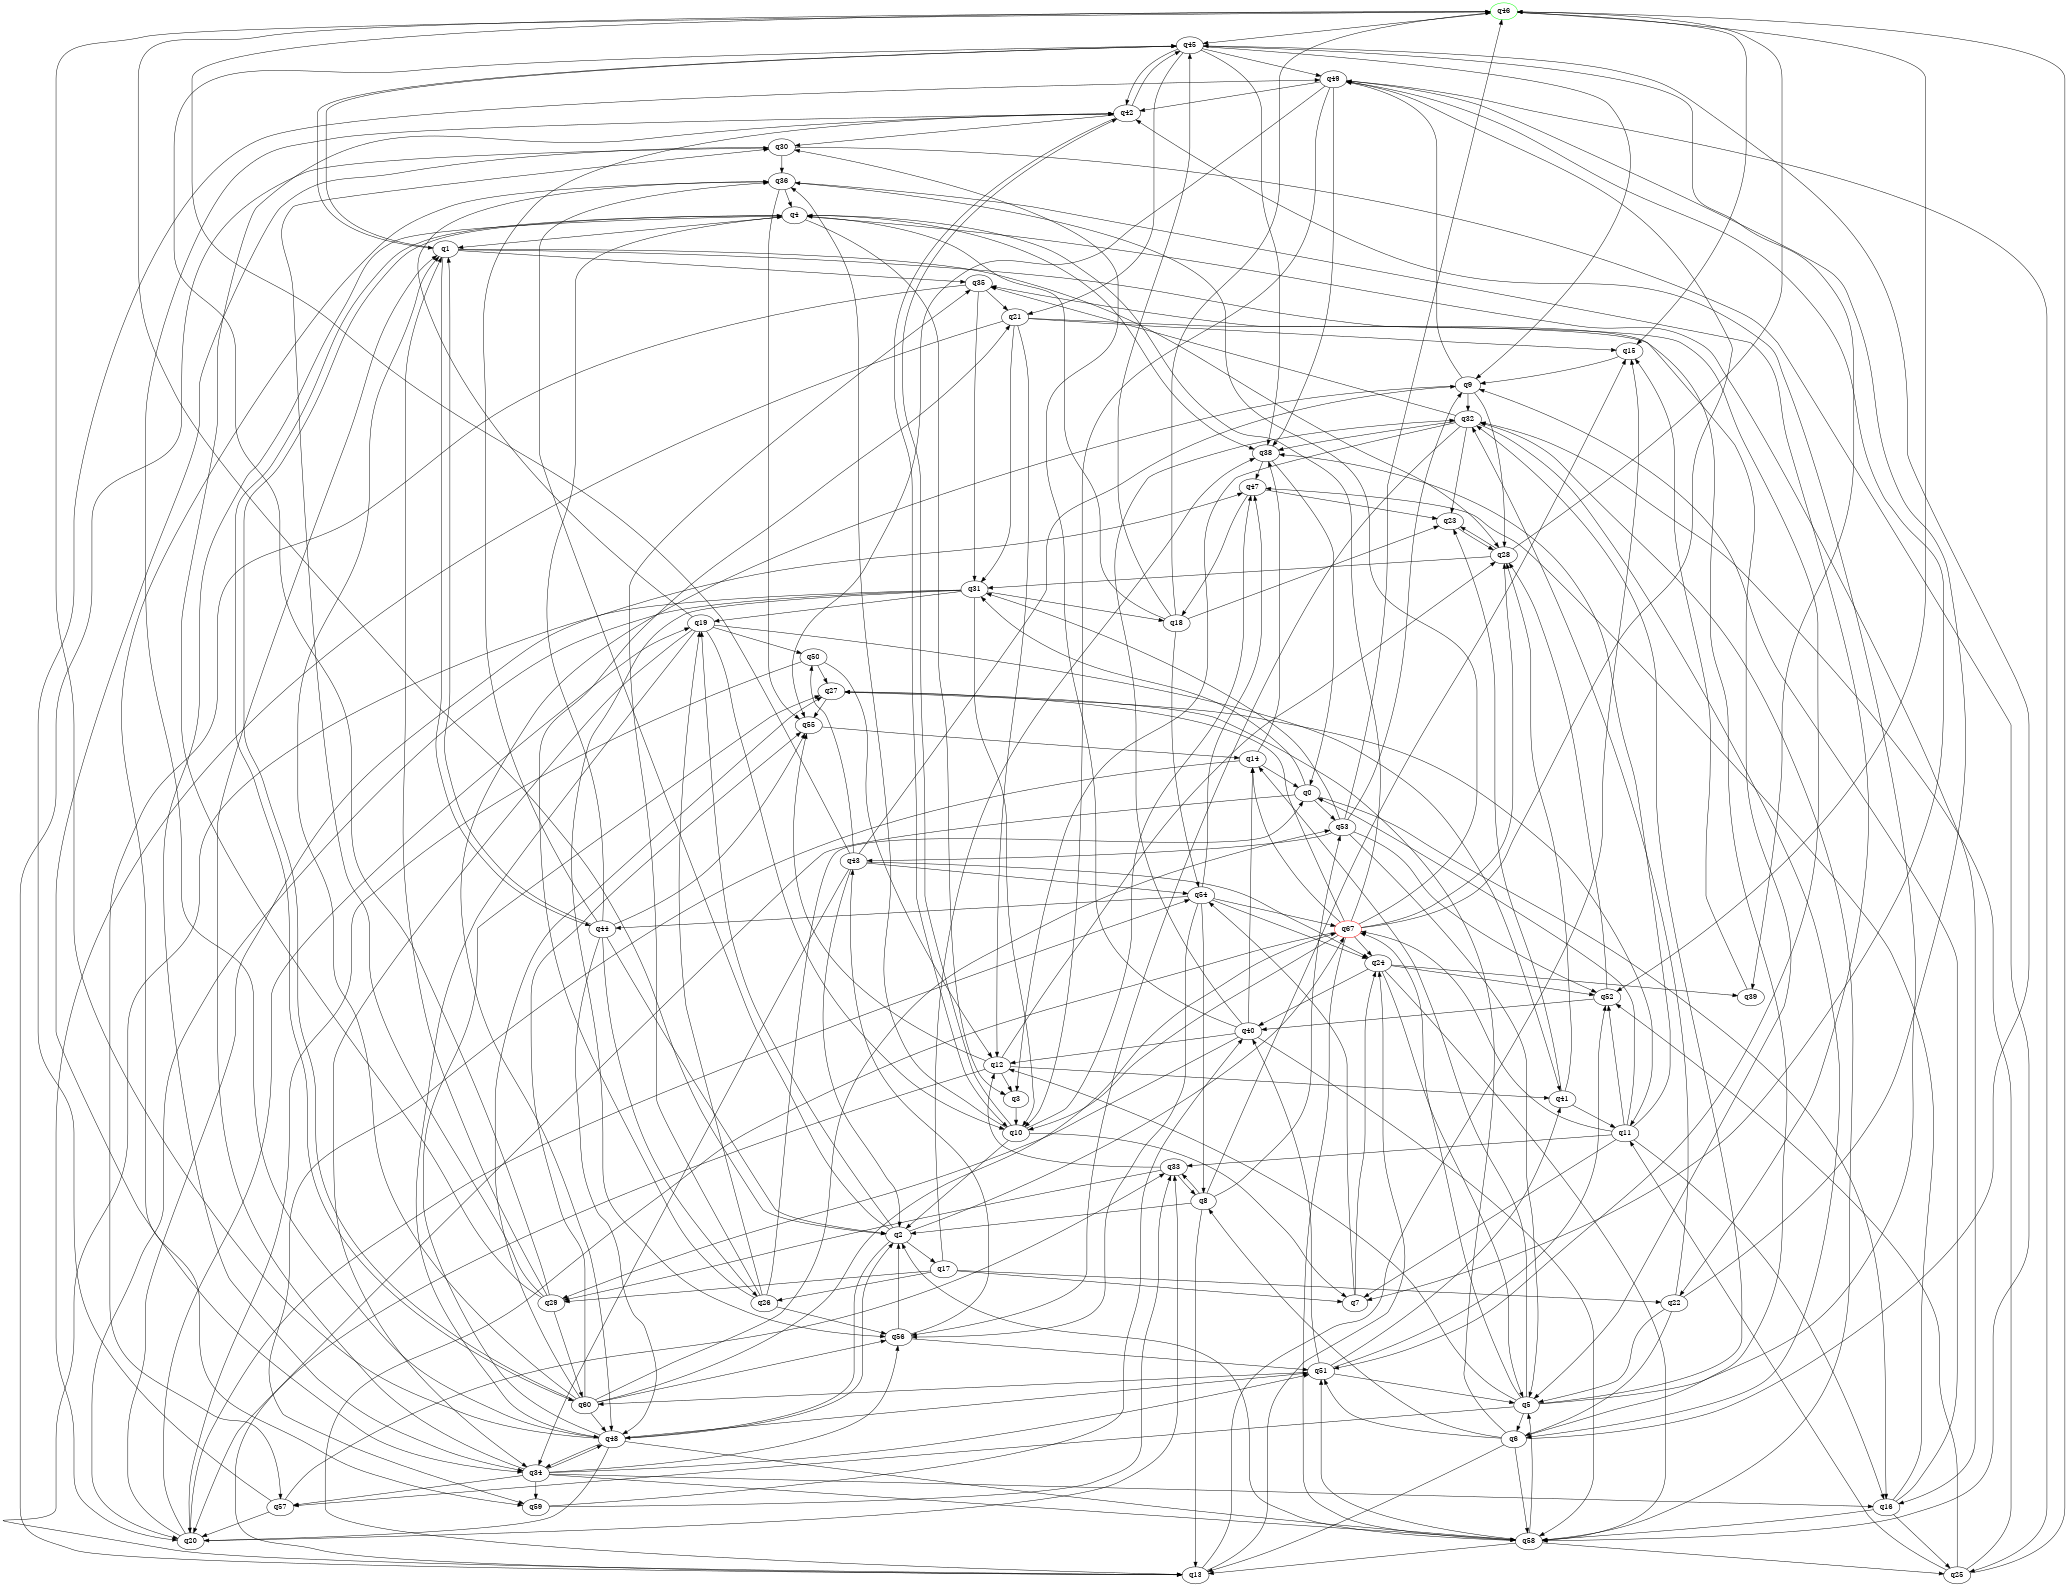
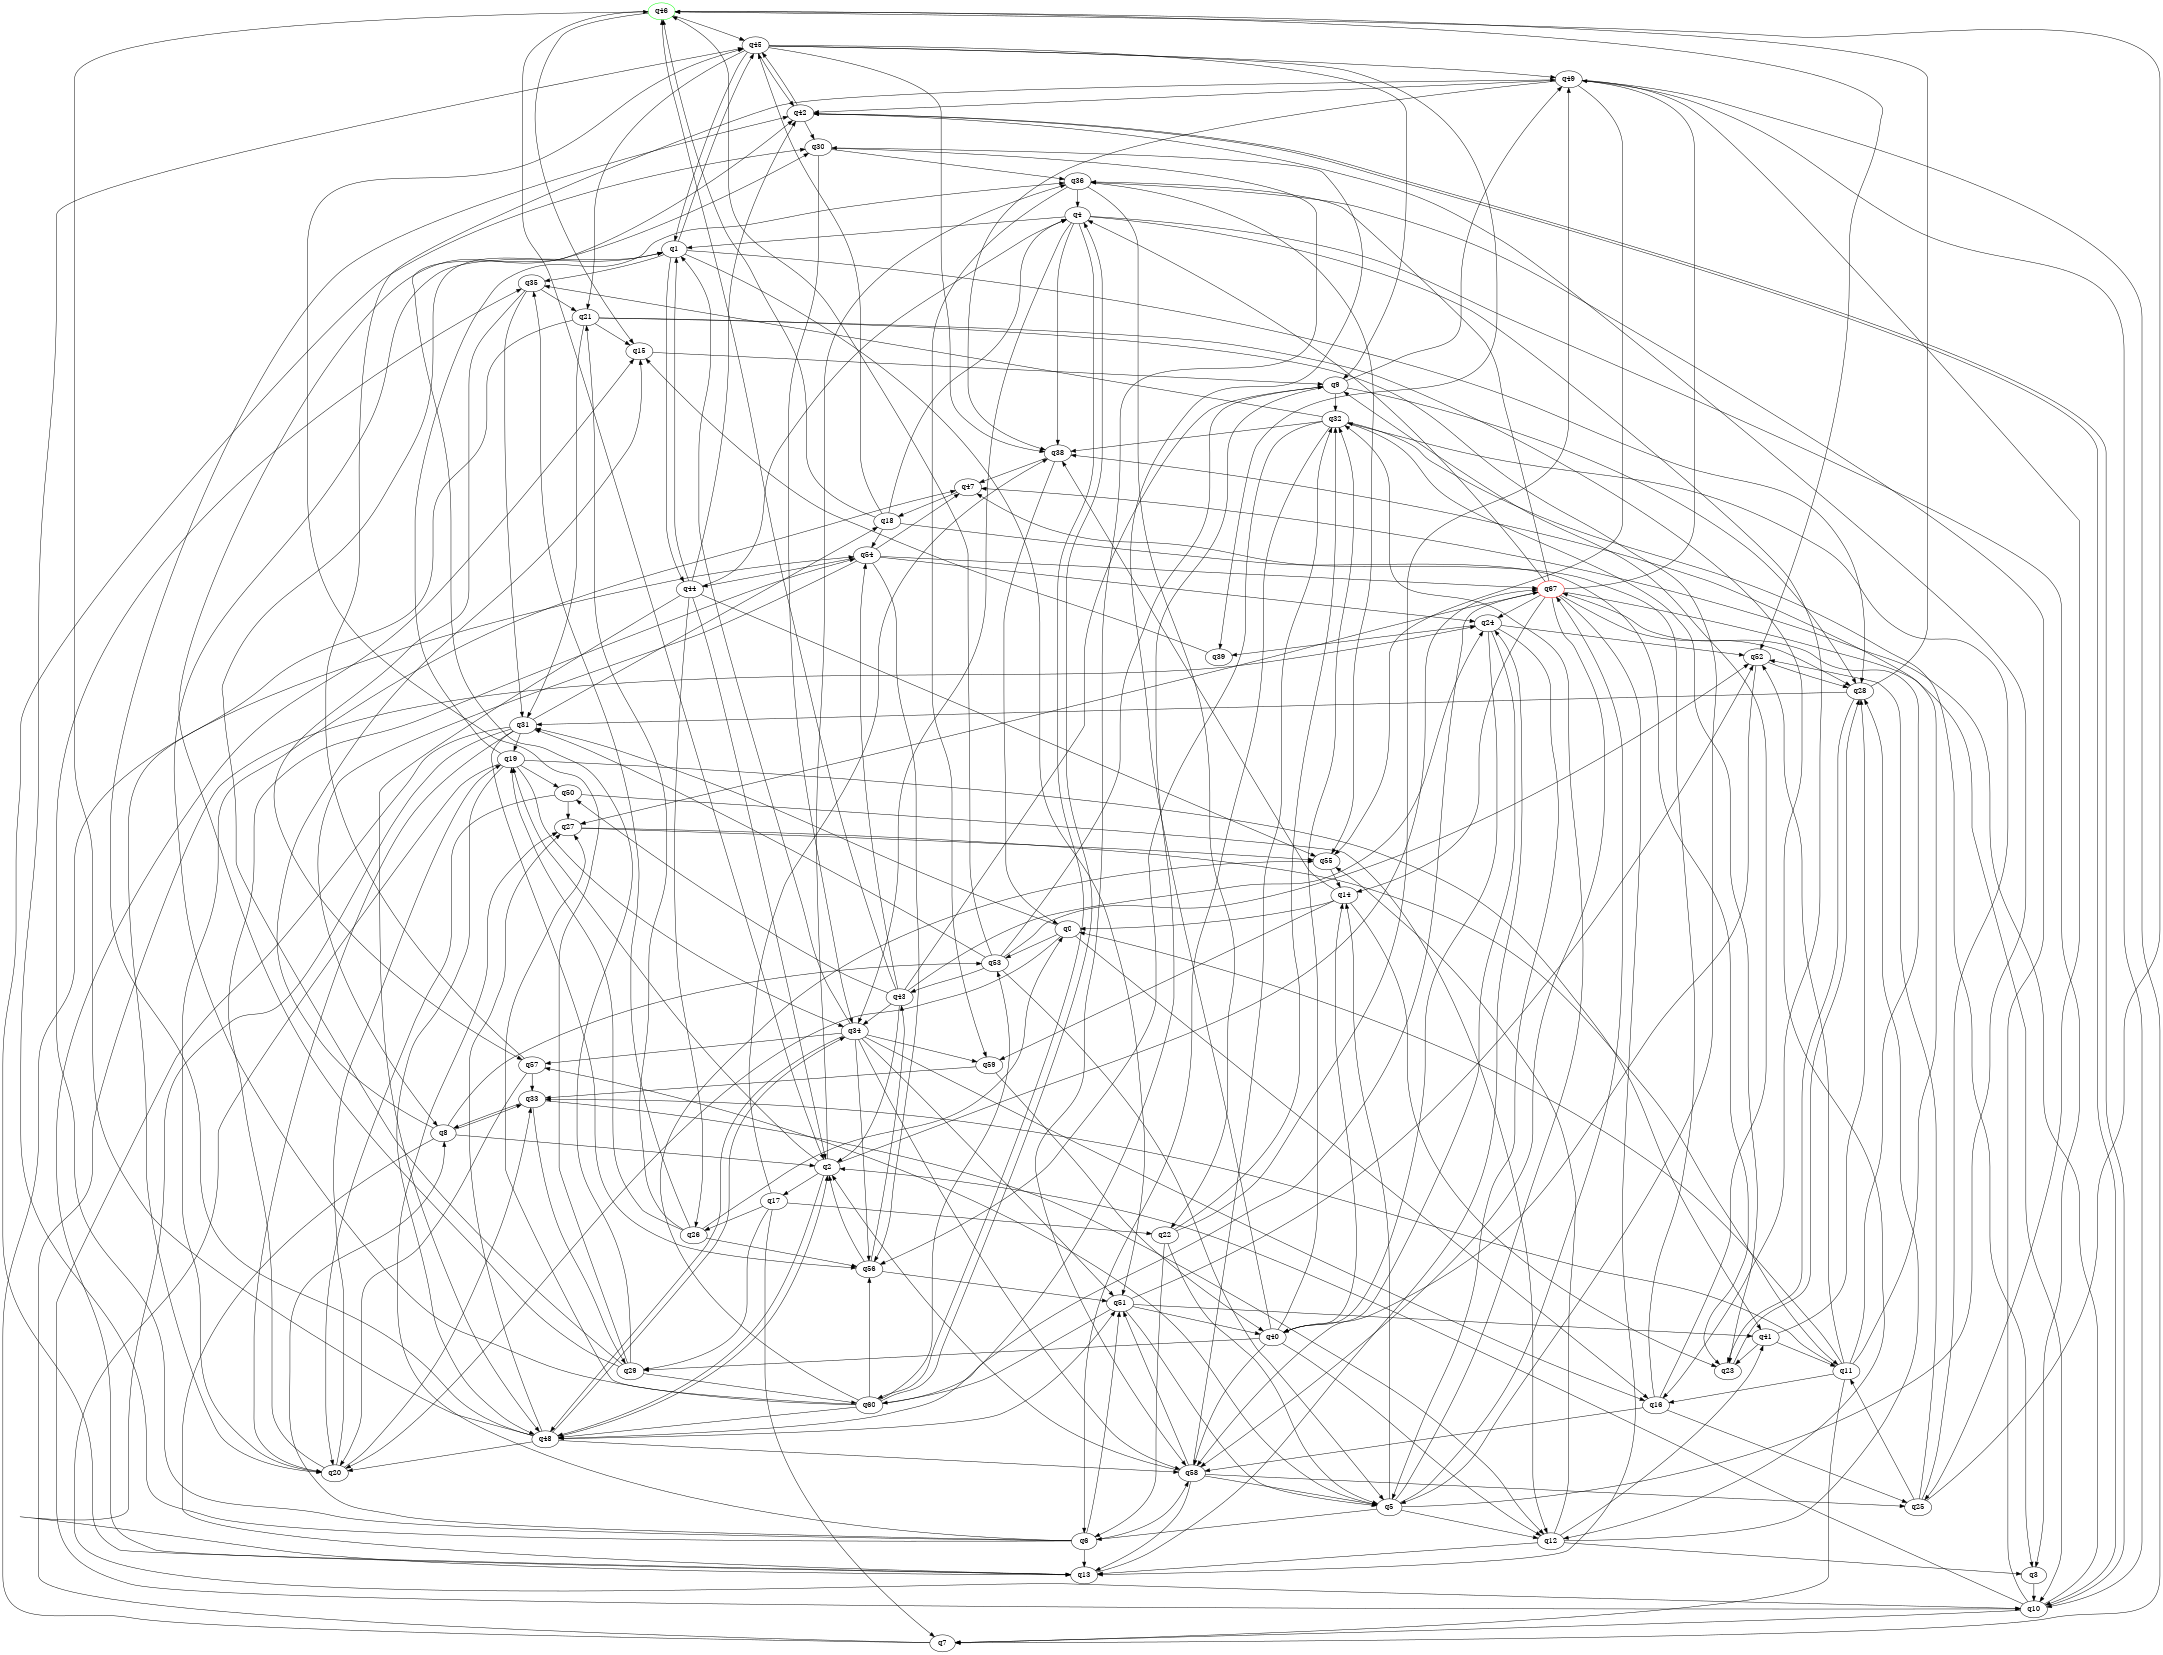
edge "q47" -> "q23": now "q14" -> "q23"
